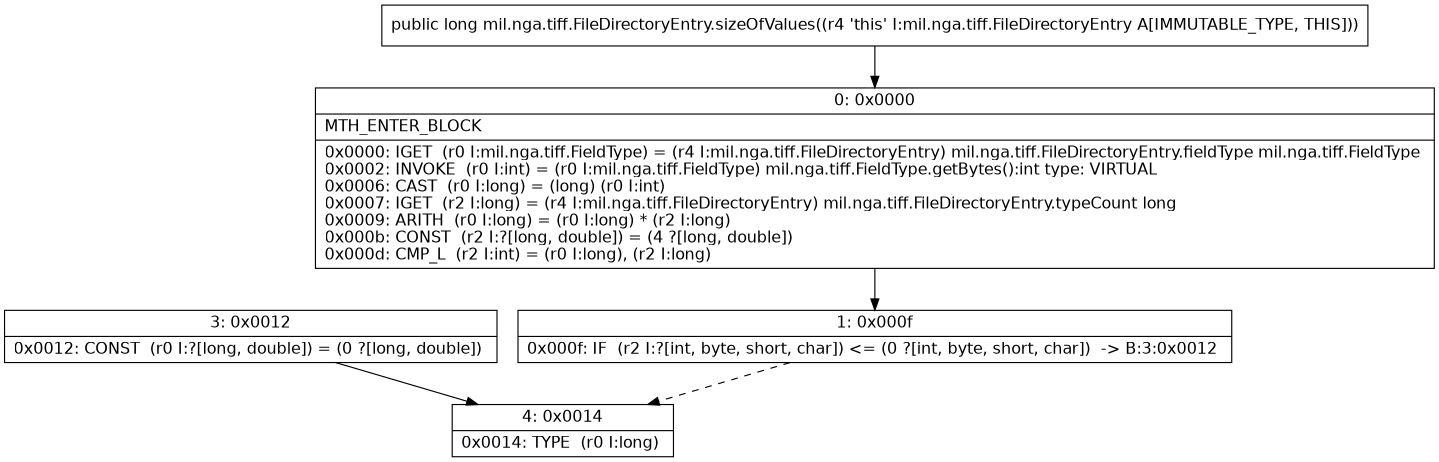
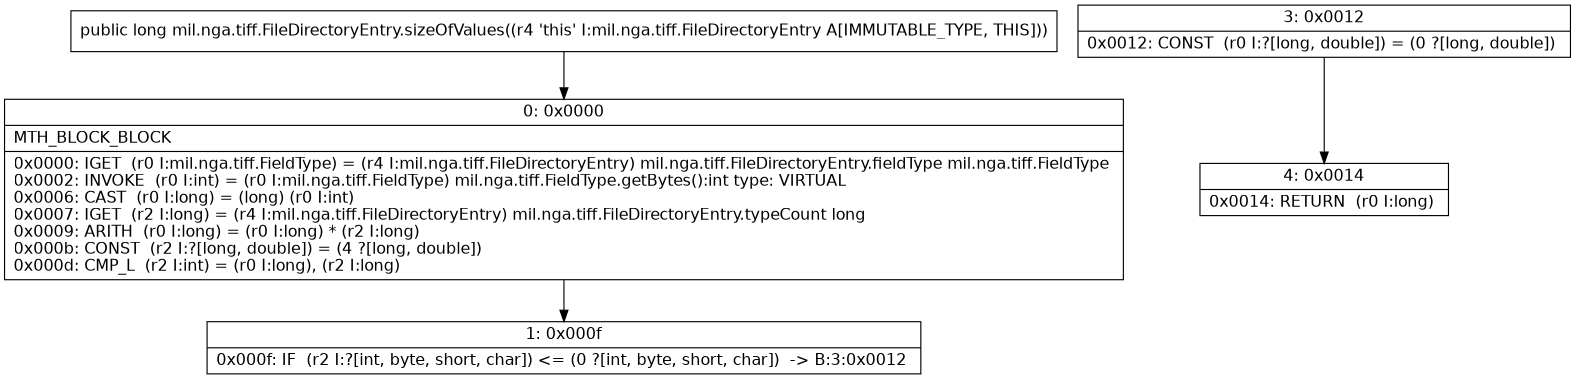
node "0: 0x0000": text "MTH_ENTER_BLOCK" -> "MTH_BLOCK_BLOCK"
edge "1: 0x000f" -> "4: 0x0014": removed
node "4: 0x0014": text "0x0014: TYPE  (r0 I:long)" -> "0x0014: RETURN  (r0 I:long)"
